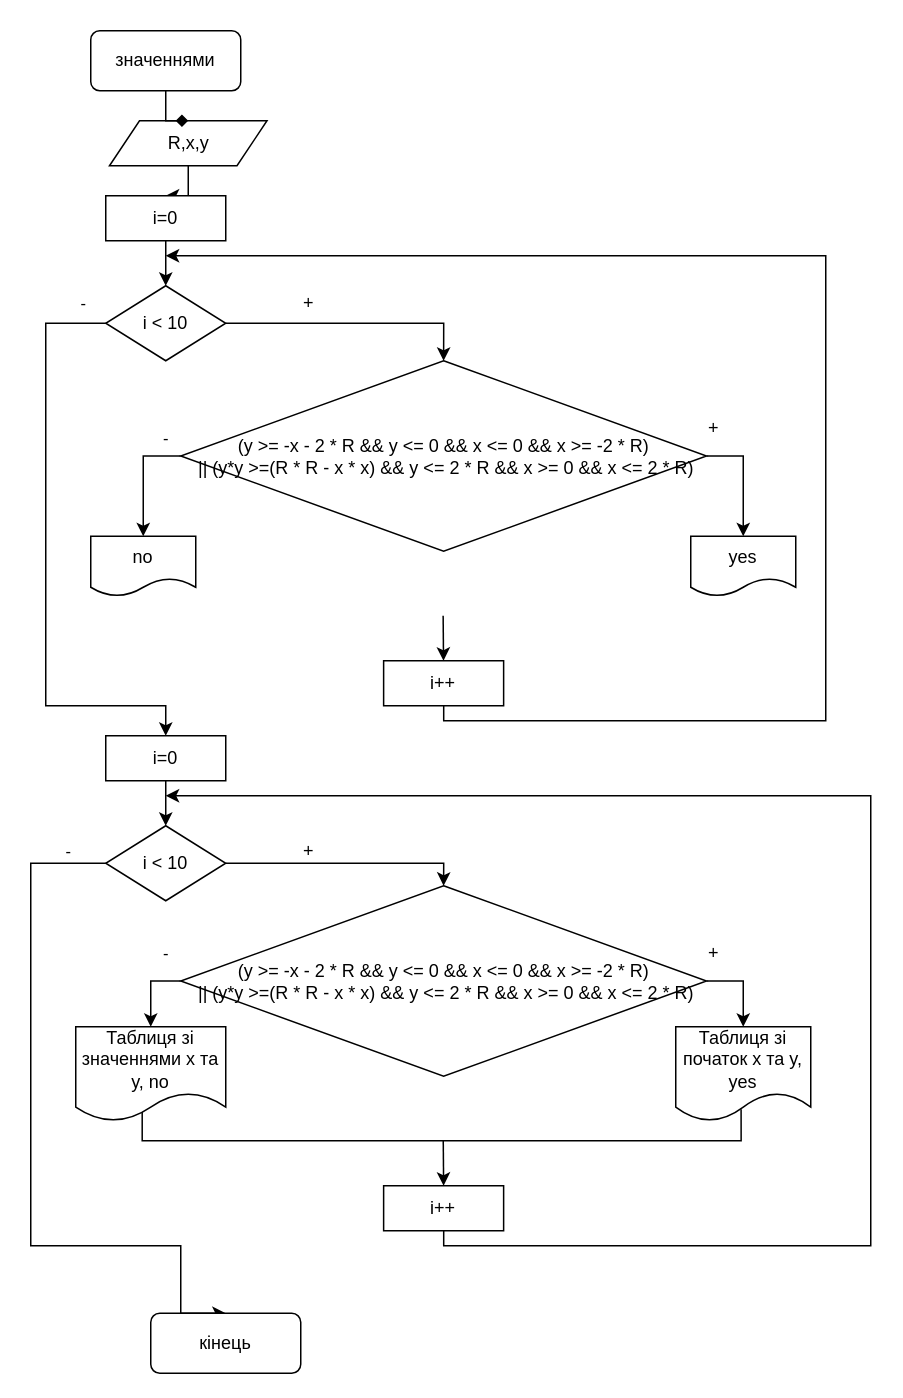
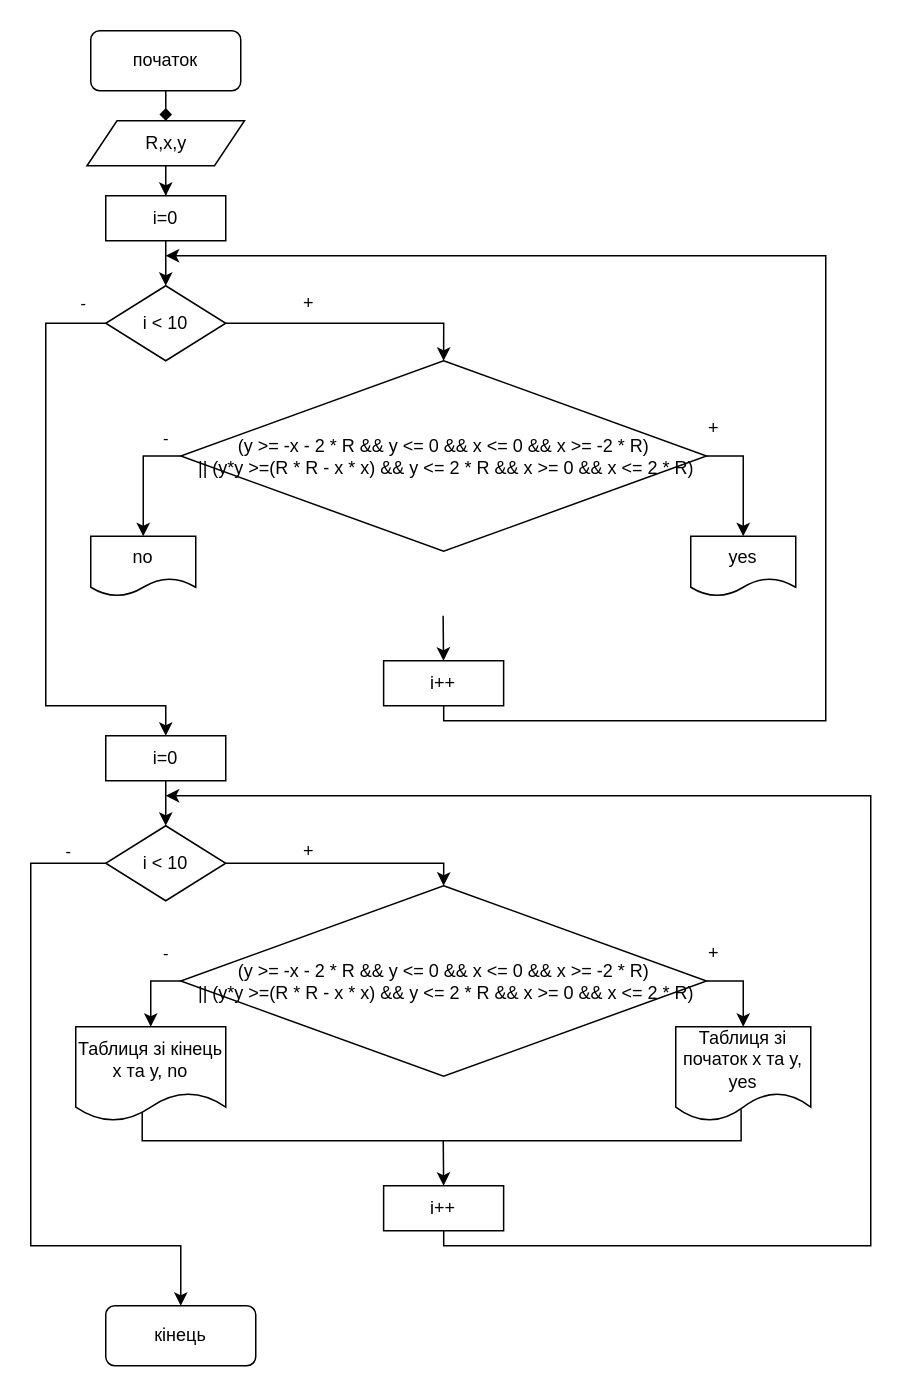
node "значеннями": label "значеннями" -> "початок"
node "R,x,y": moved (188, 143) -> (166, 143)
node "Таблиця зі значеннями x та y, no": label "Таблиця зі значеннями x та y, no" -> "Таблиця зі кінець x та y, no"
node "кінець": moved (226, 1343) -> (181, 1336)
